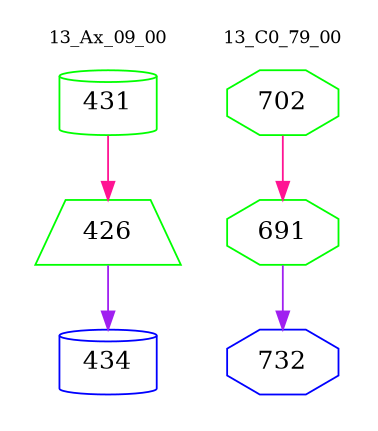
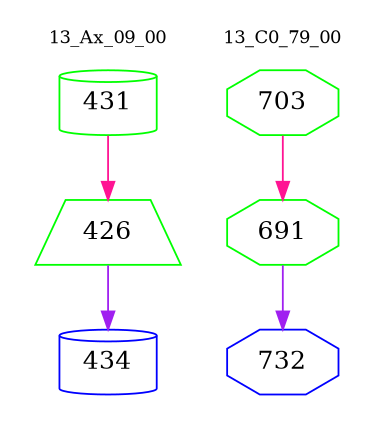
node "702": label "702" -> "703"
